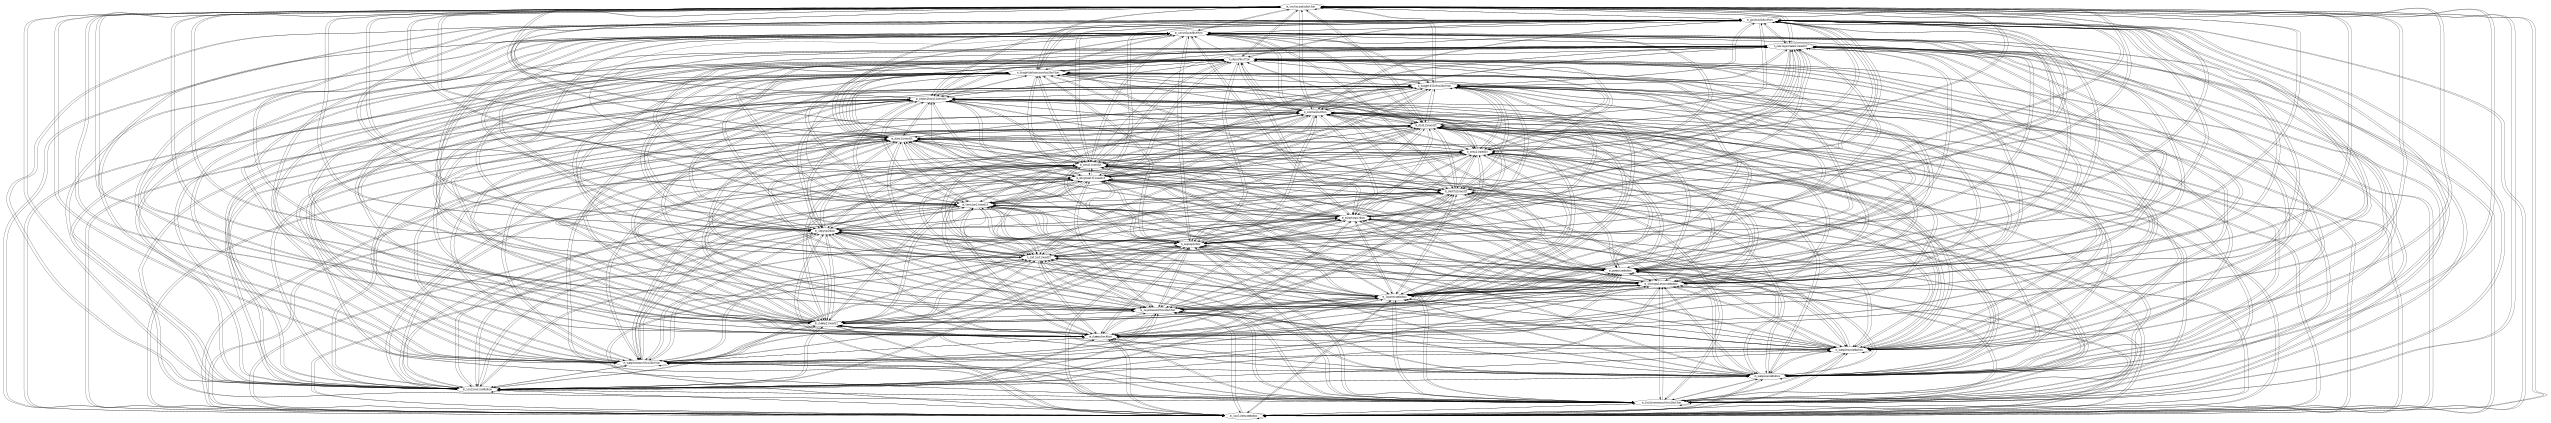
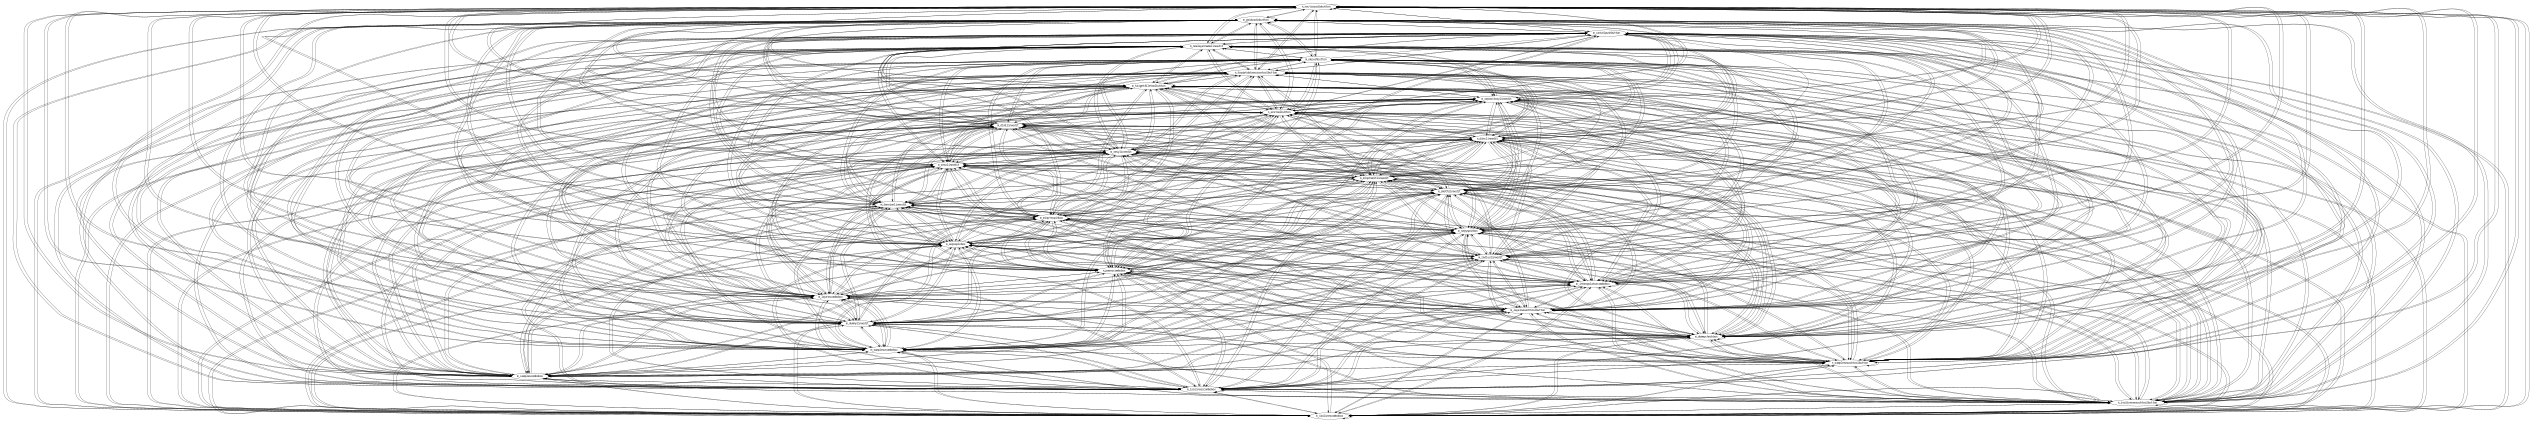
edge "m_newlayernamelineedit" -> "m_resxlineedit": added
edge "m_smothlineedit" -> "m_targetdatasourcetoolbutton": removed
edge "m_resylineedit" -> "m_radiuslineedit": added
